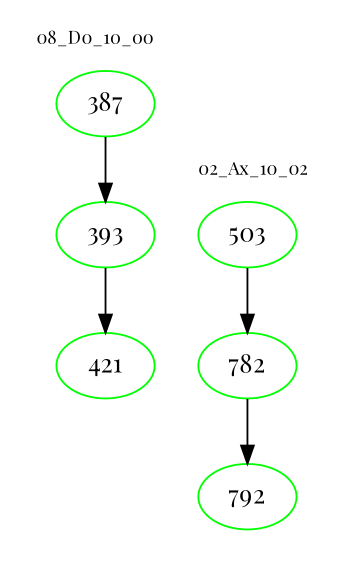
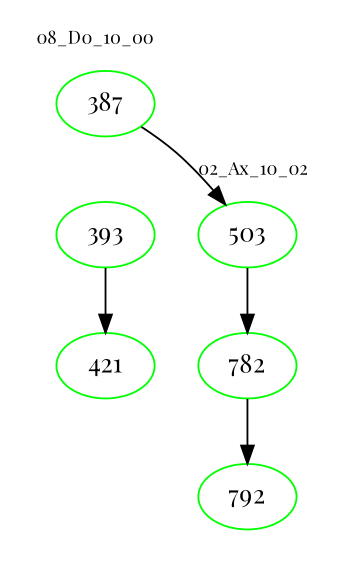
edge "387" -> "393": now "387" -> "503"
